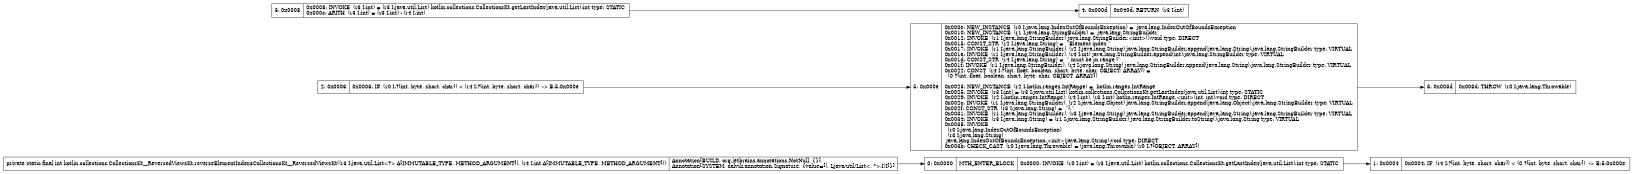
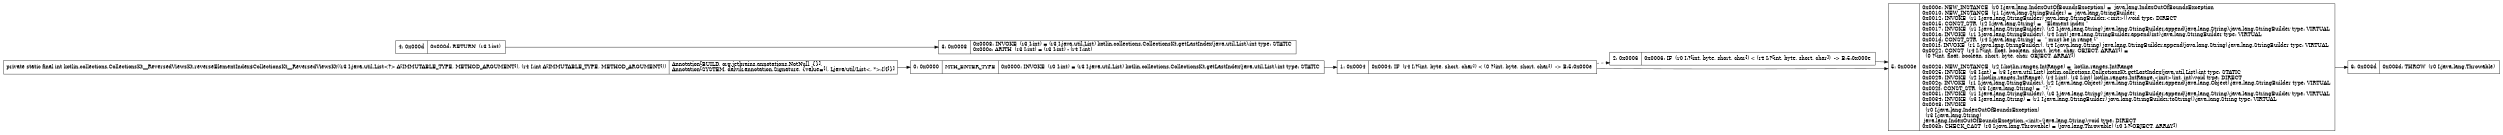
node "4: 0x000d": text "0x040d: RETURN  (r3 I:int)" -> "0x000d: RETURN  (r3 I:int)"
edge "3: 0x0008" -> "4: 0x000d": reversed
edge "1: 0x0004" -> "2: 0x0006": added
edge "1: 0x0004" -> "5: 0x000e": added
node "5: 0x000e": text "0x0038: INVOKE" -> "0x0048: INVOKE"
node "0: 0x0000": text "MTH_ENTER_BLOCK" -> "MTH_ENTER_TYPE"
